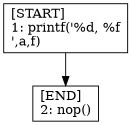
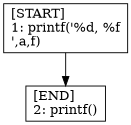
node "[END] 2: nop()": label "[END] 2: nop()" -> "[END] 2: printf()"
